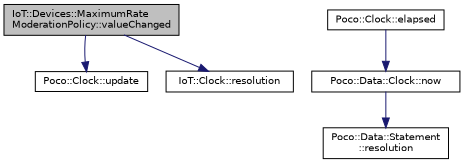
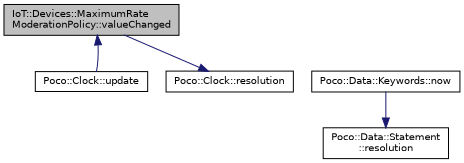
node "Poco::Clock::elapsed": removed
edge "IoT::Devices::MaximumRate ModerationPolicy::valueChanged" -> "Poco::Clock::update": reversed
node "IoT::Clock::resolution": label "IoT::Clock::resolution" -> "Poco::Clock::resolution"
node "Poco::Data::Clock::now": label "Poco::Data::Clock::now" -> "Poco::Data::Keywords::now"
